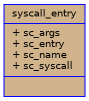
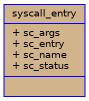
node "syscall_entry": text "+ sc_syscall" -> "+ sc_status"
